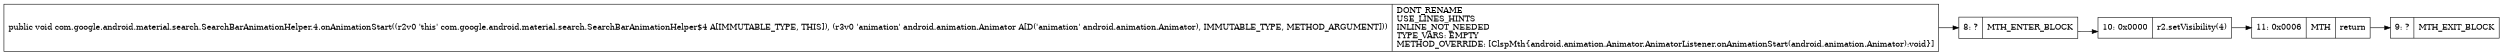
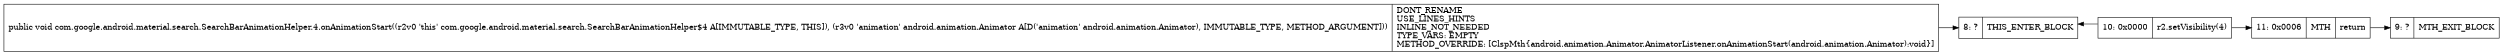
node "8: ?": text "MTH_ENTER_BLOCK" -> "THIS_ENTER_BLOCK"
edge "8: ?" -> "10: 0x0000": reversed
